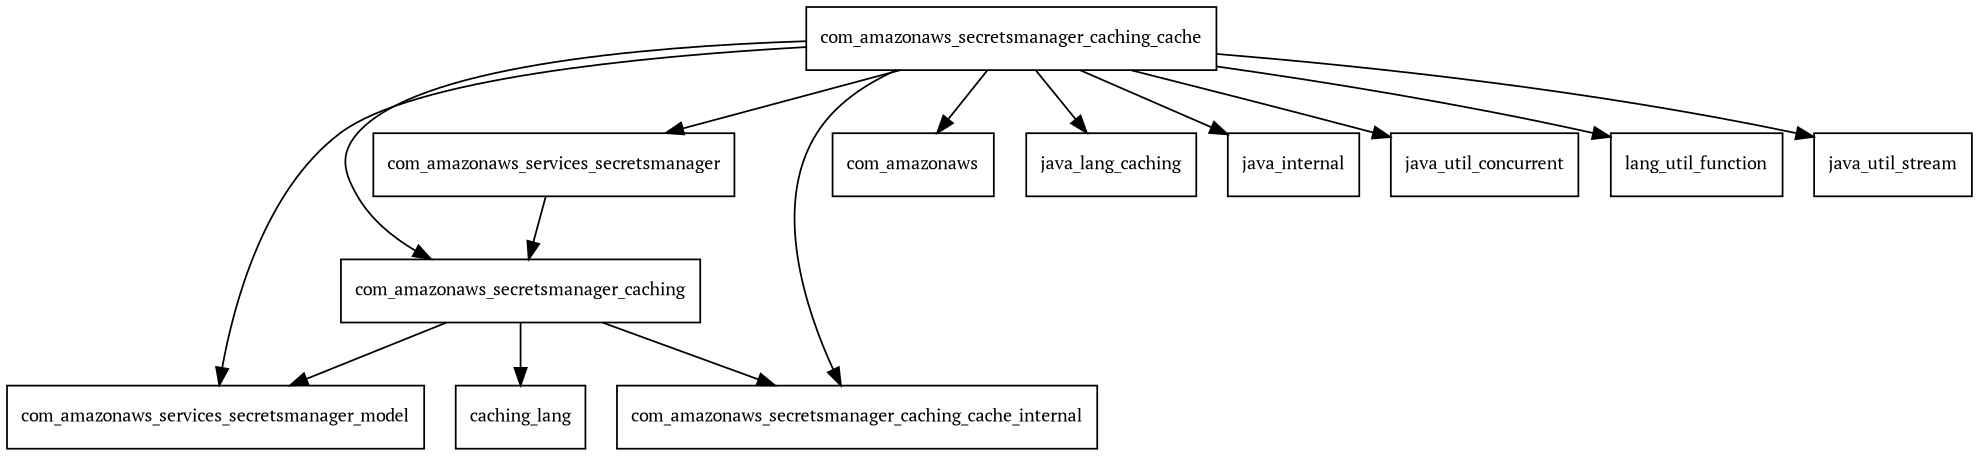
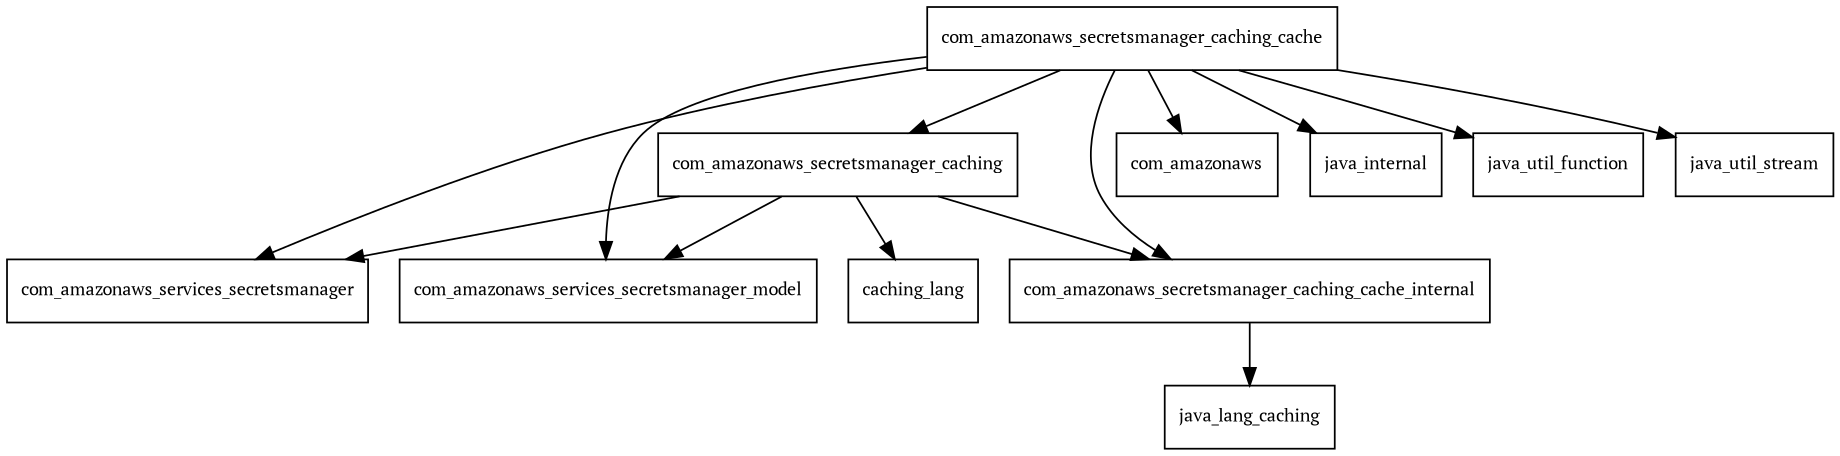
edge "com_amazonaws_secretsmanager_caching_cache" -> "java_lang_caching": now "com_amazonaws_secretsmanager_caching_cache_internal" -> "java_lang_caching"
node "java_util_concurrent": removed
node "lang_util_function": label "lang_util_function" -> "java_util_function"
edge "com_amazonaws_services_secretsmanager" -> "com_amazonaws_secretsmanager_caching": reversed
